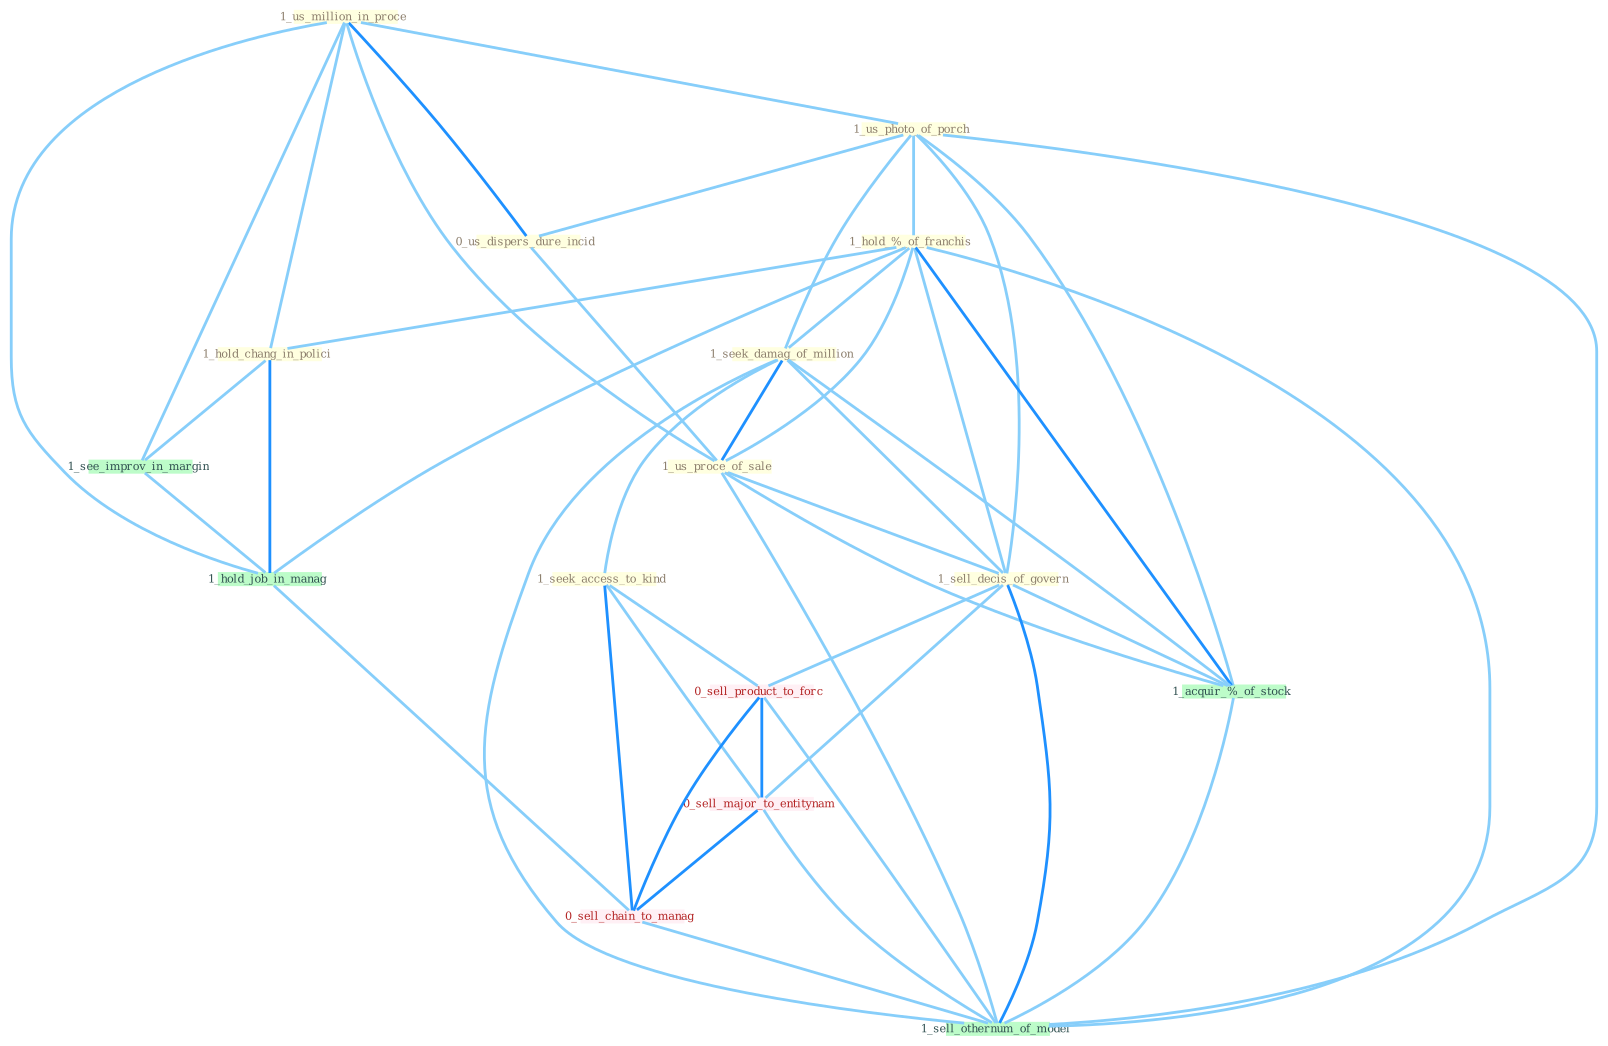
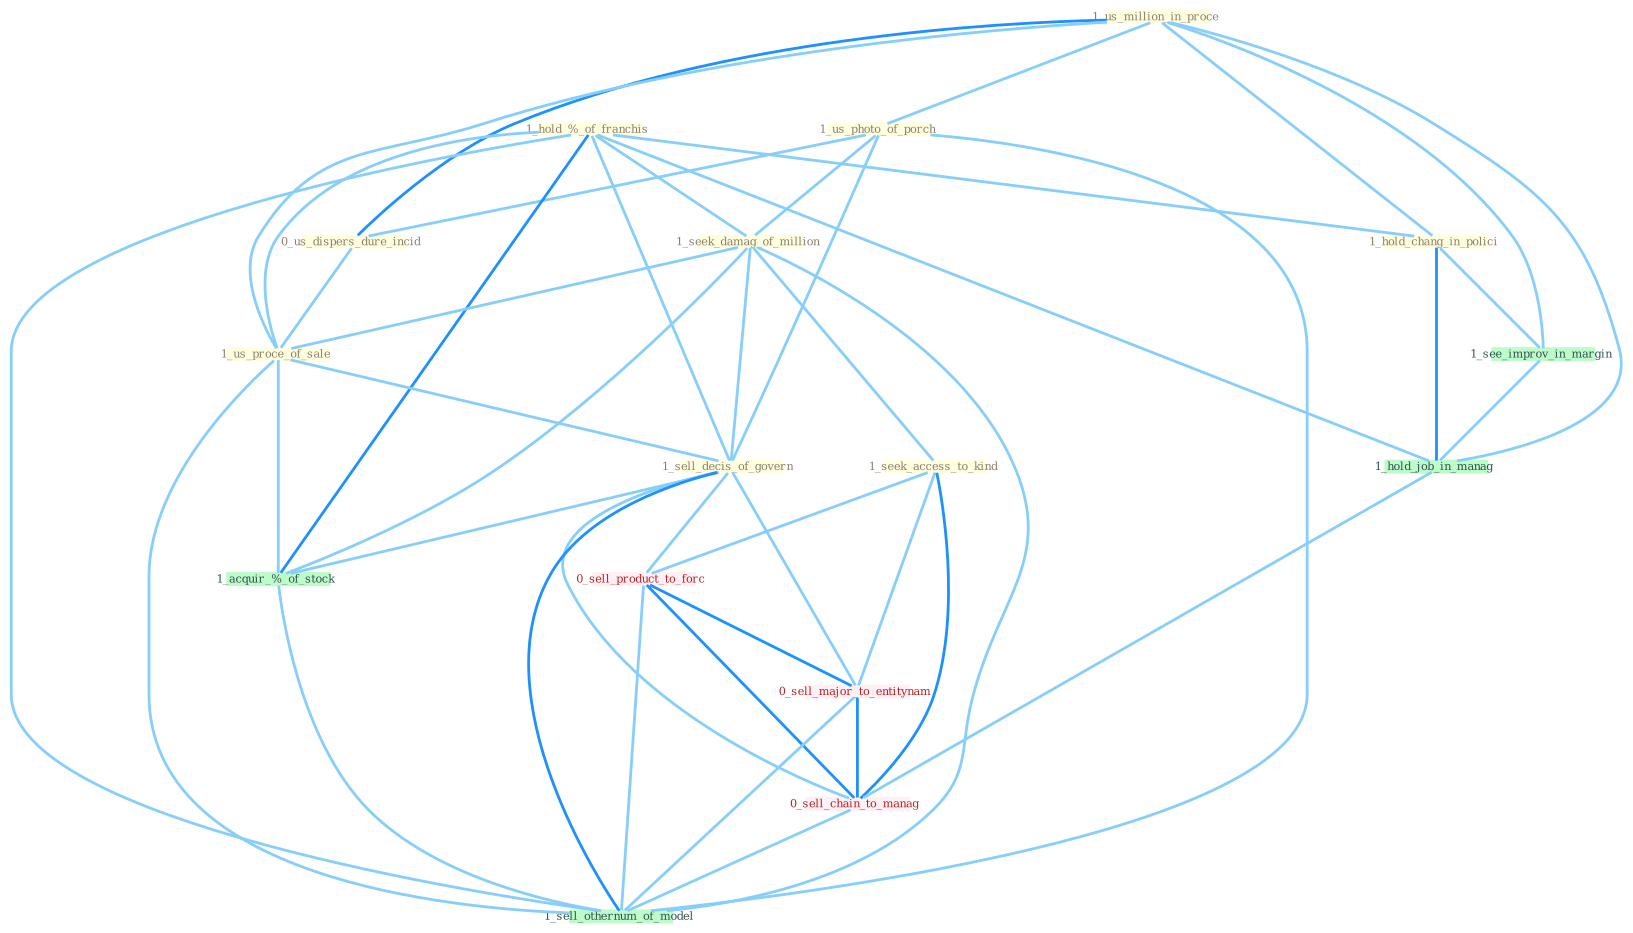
edge "1_us_photo_of_porch" -- "1_hold_%_of_franchis": removed
edge "1_us_photo_of_porch" -- "1_acquir_%_of_stock": removed
edge "1_seek_damag_of_million" -- "1_us_proce_of_sale": color #1e90ff -> #87cefa
edge "1_sell_decis_of_govern" -- "0_sell_chain_to_manag": added
